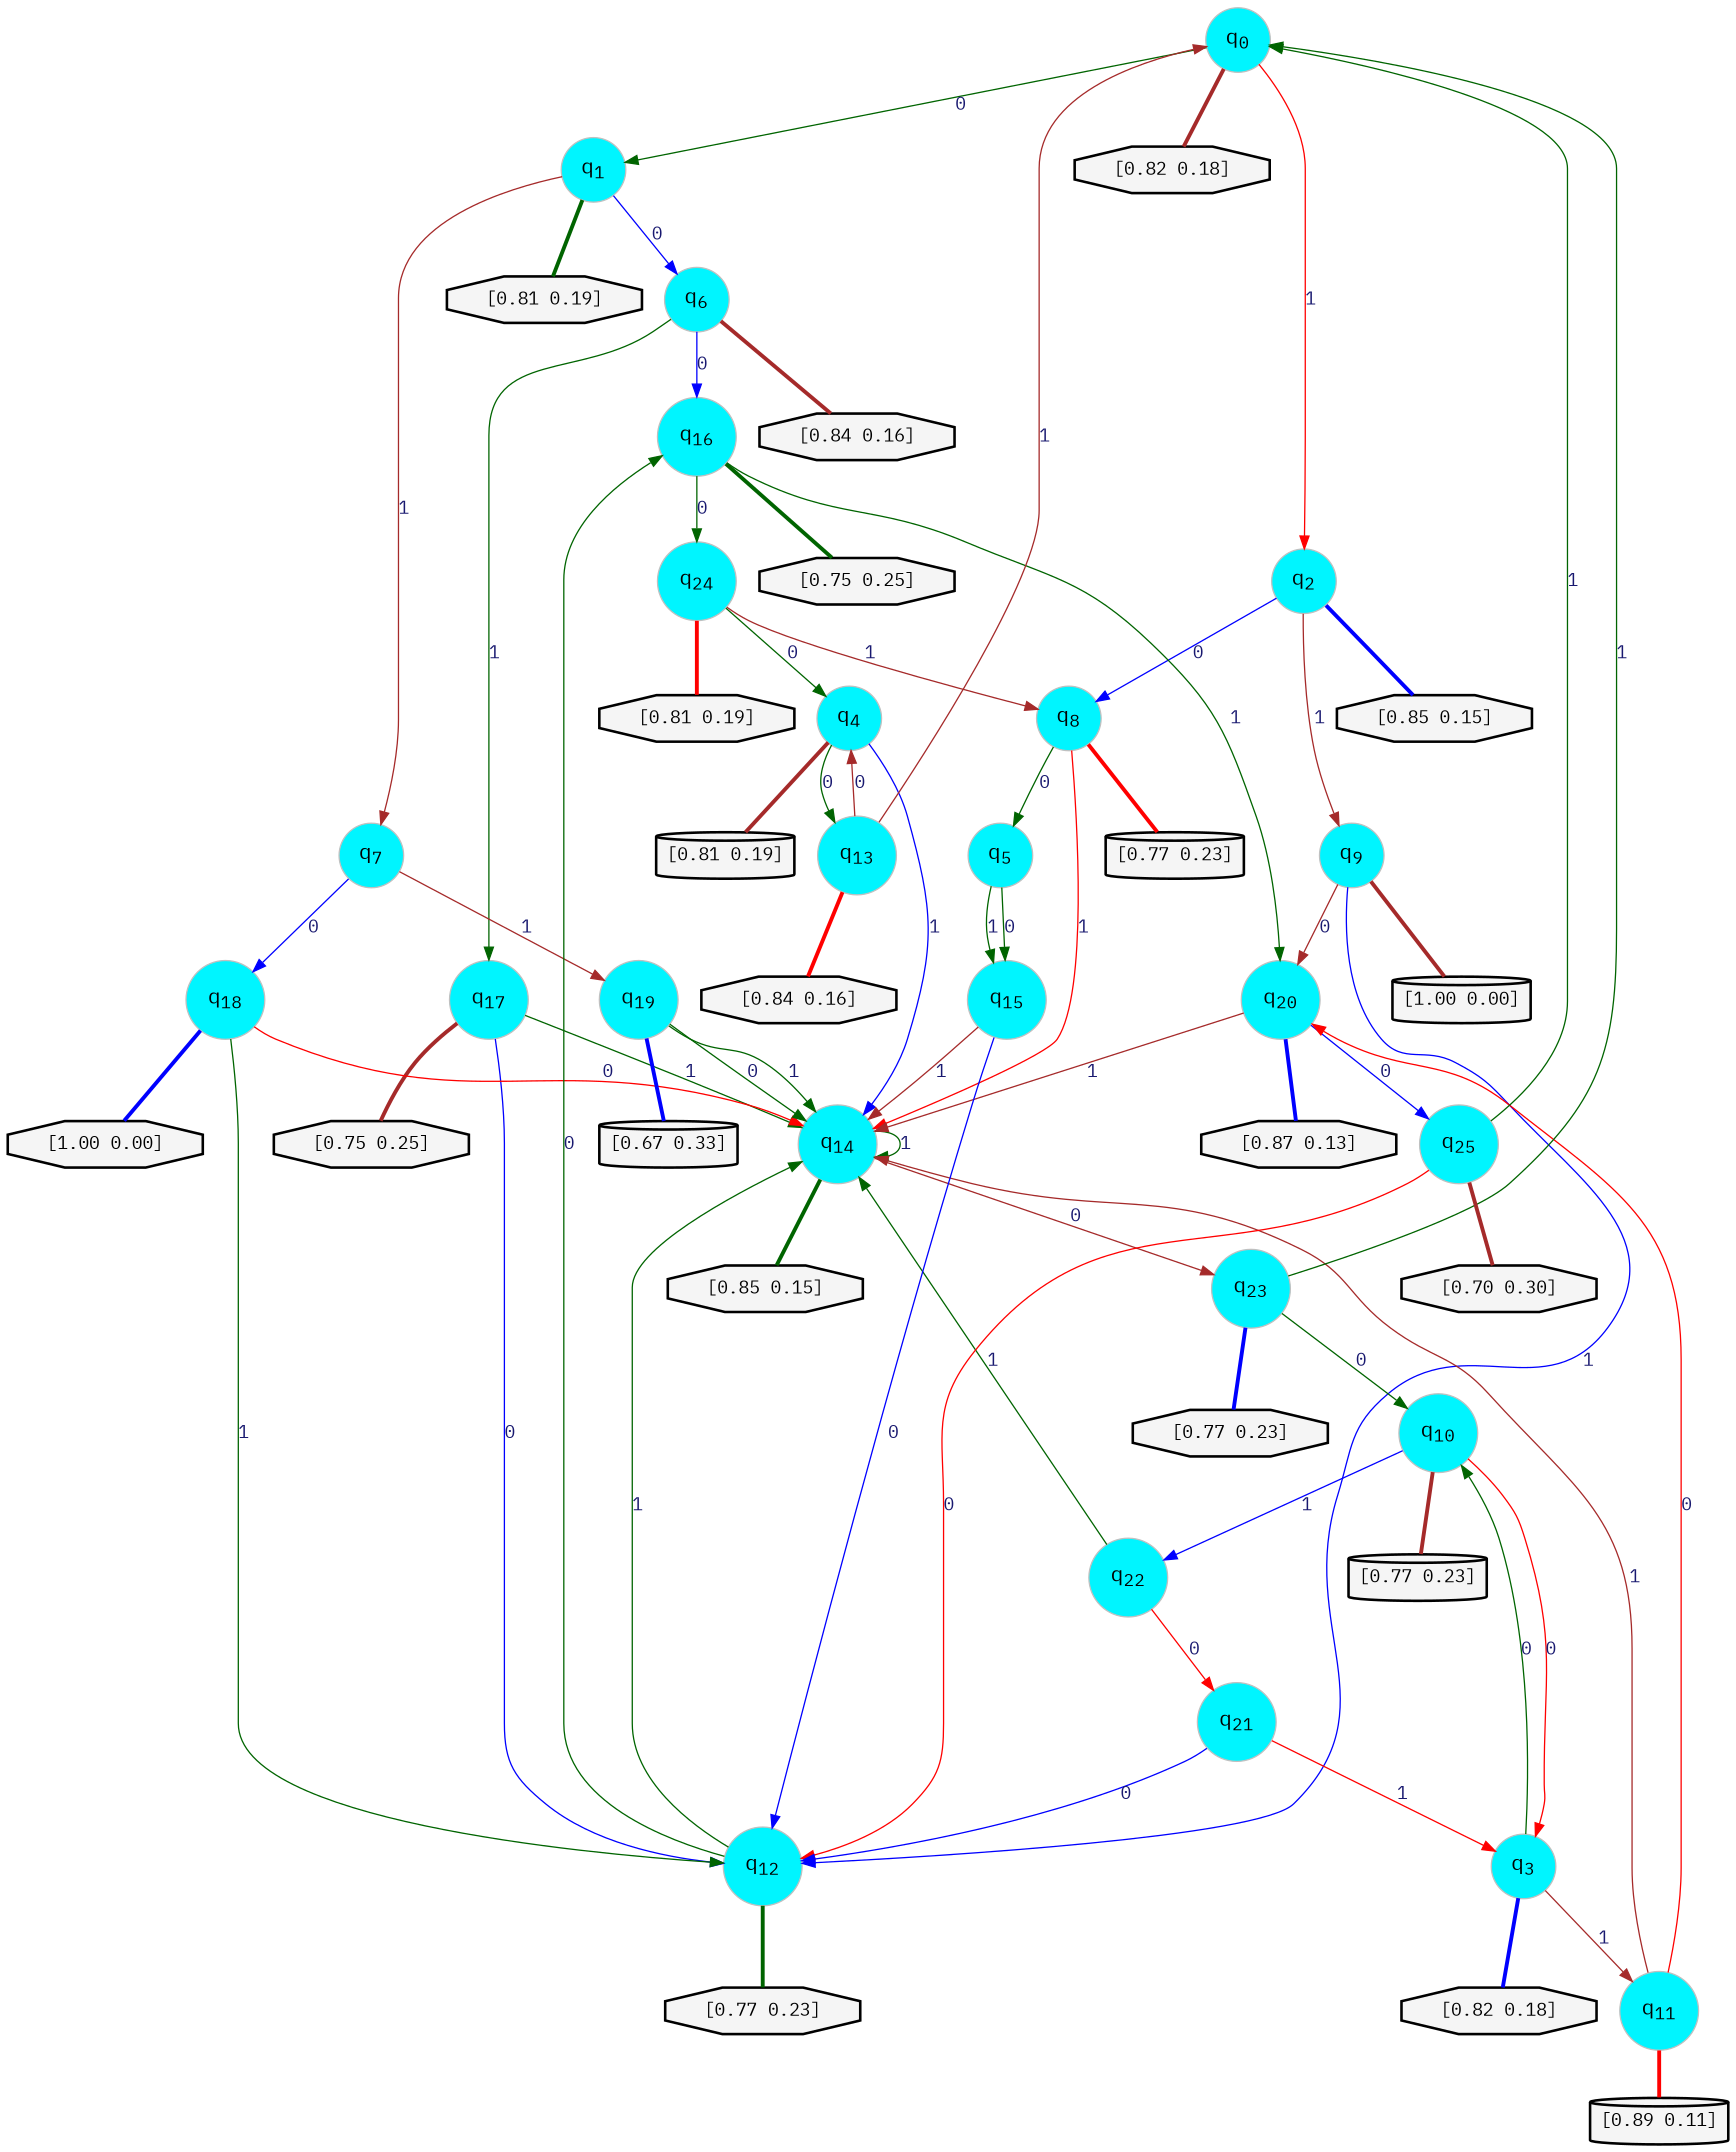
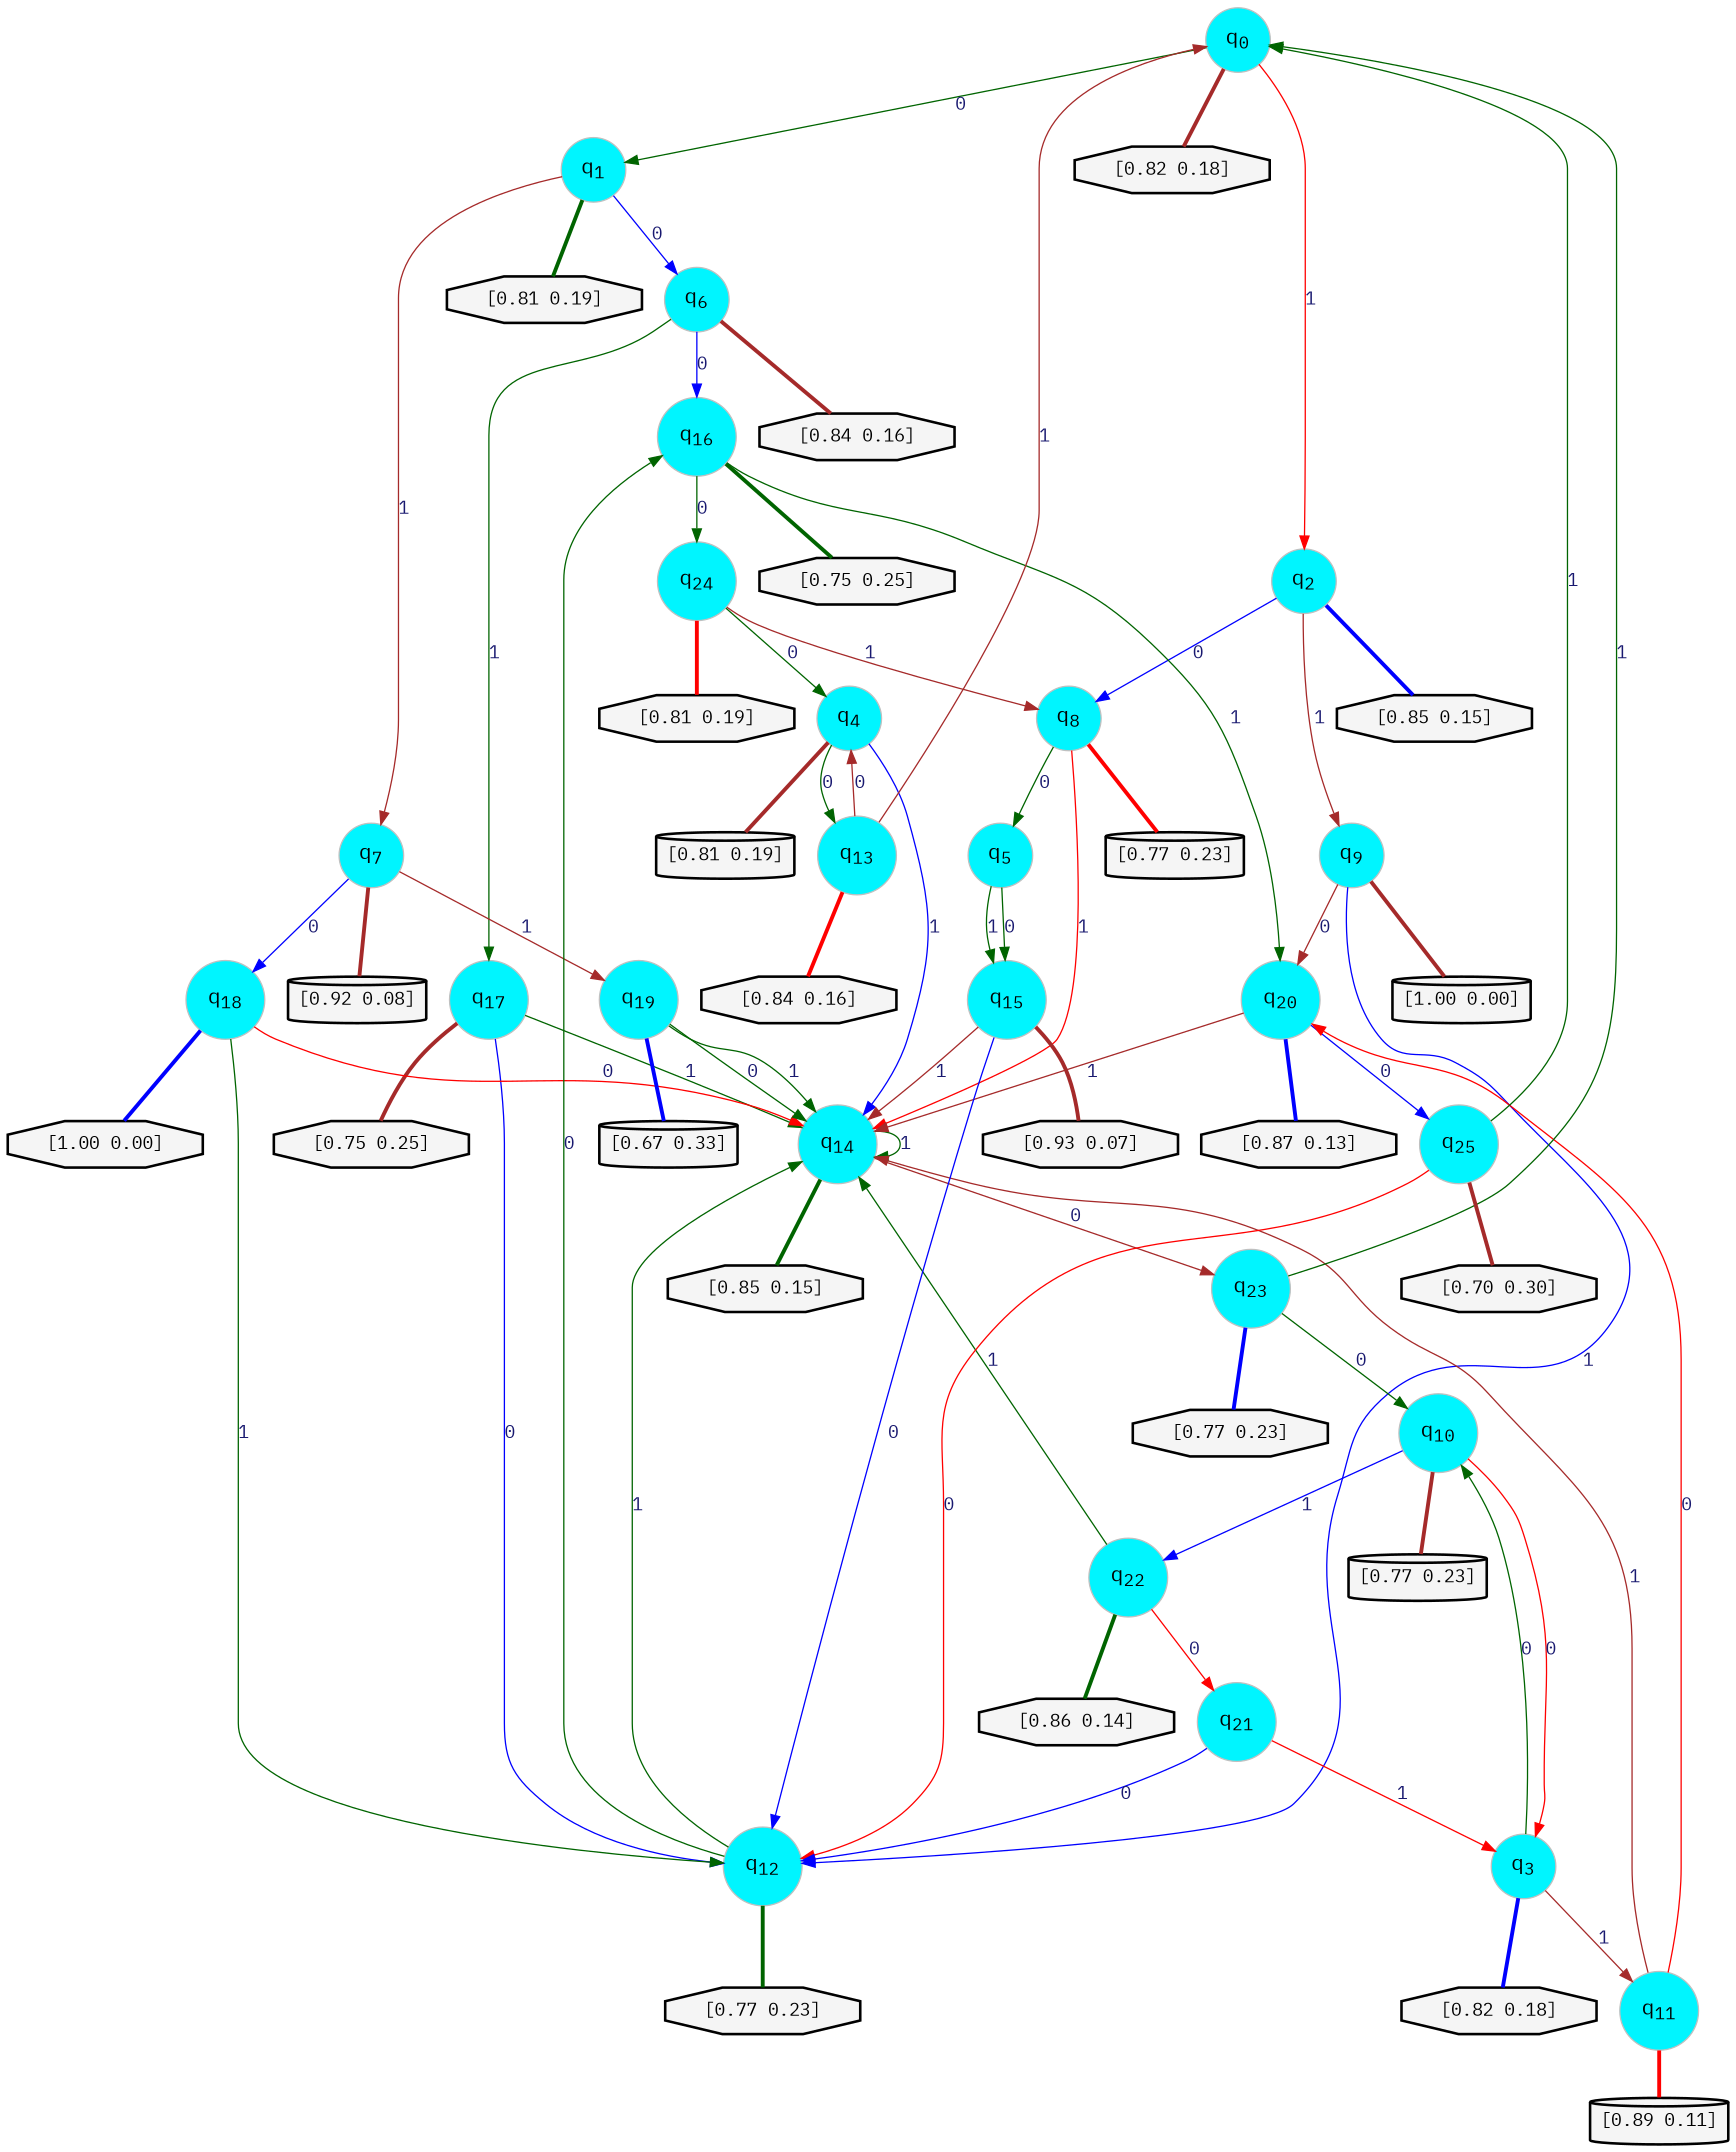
node "[0.92 0.08]": added
node "[0.93 0.07]": added
node "[0.86 0.14]": added
